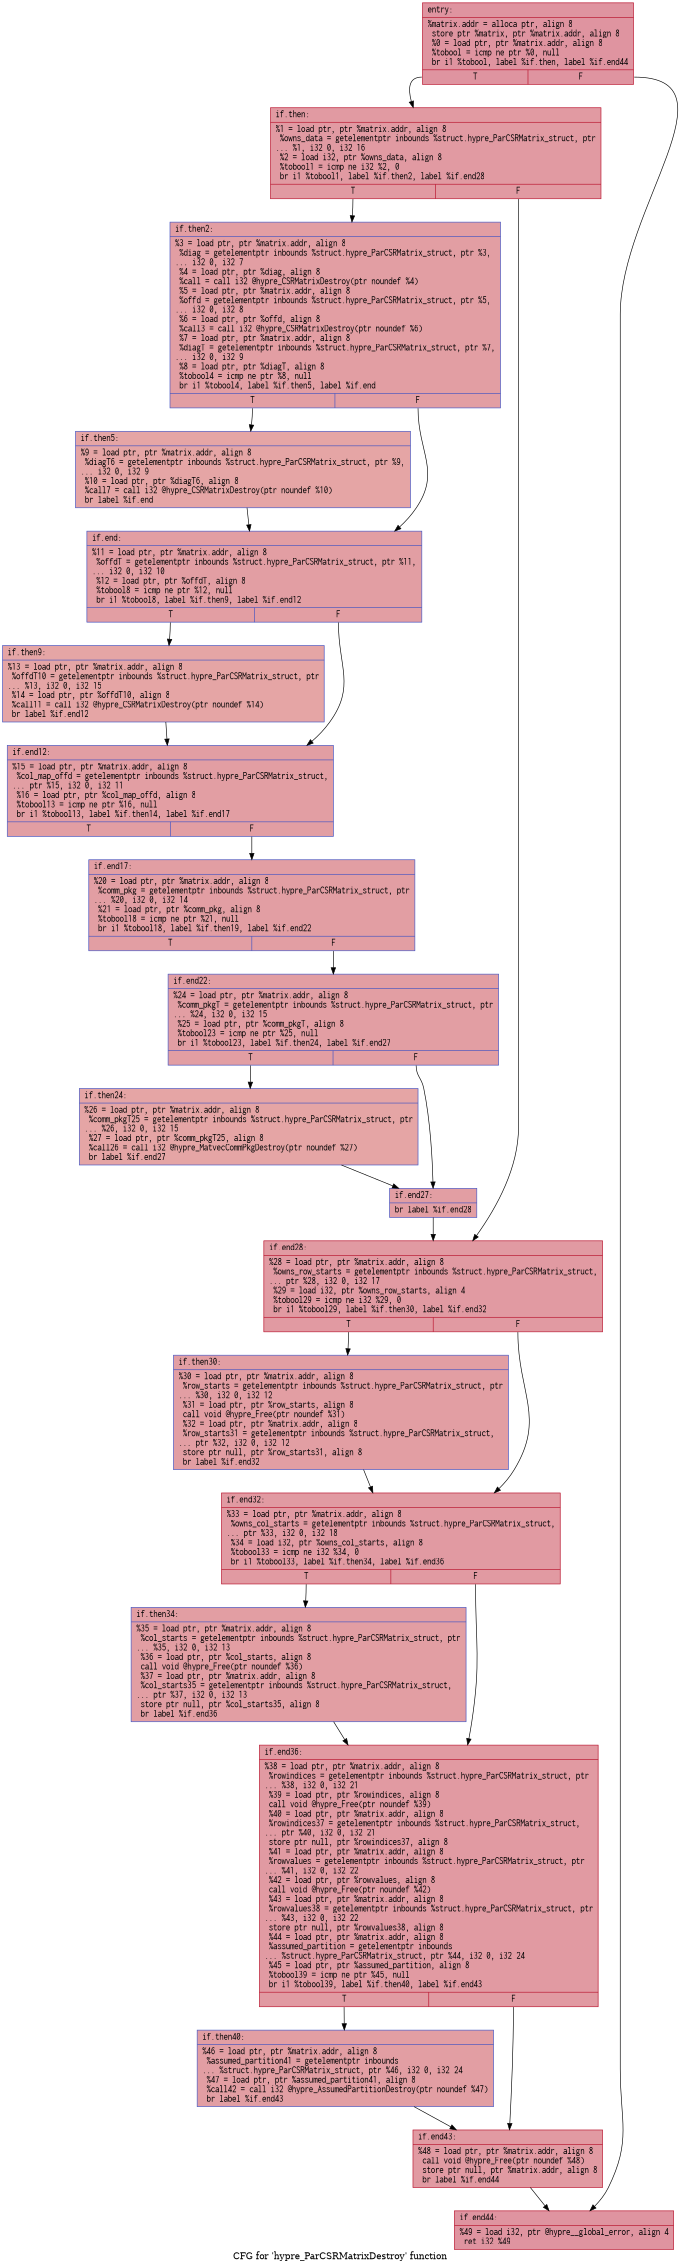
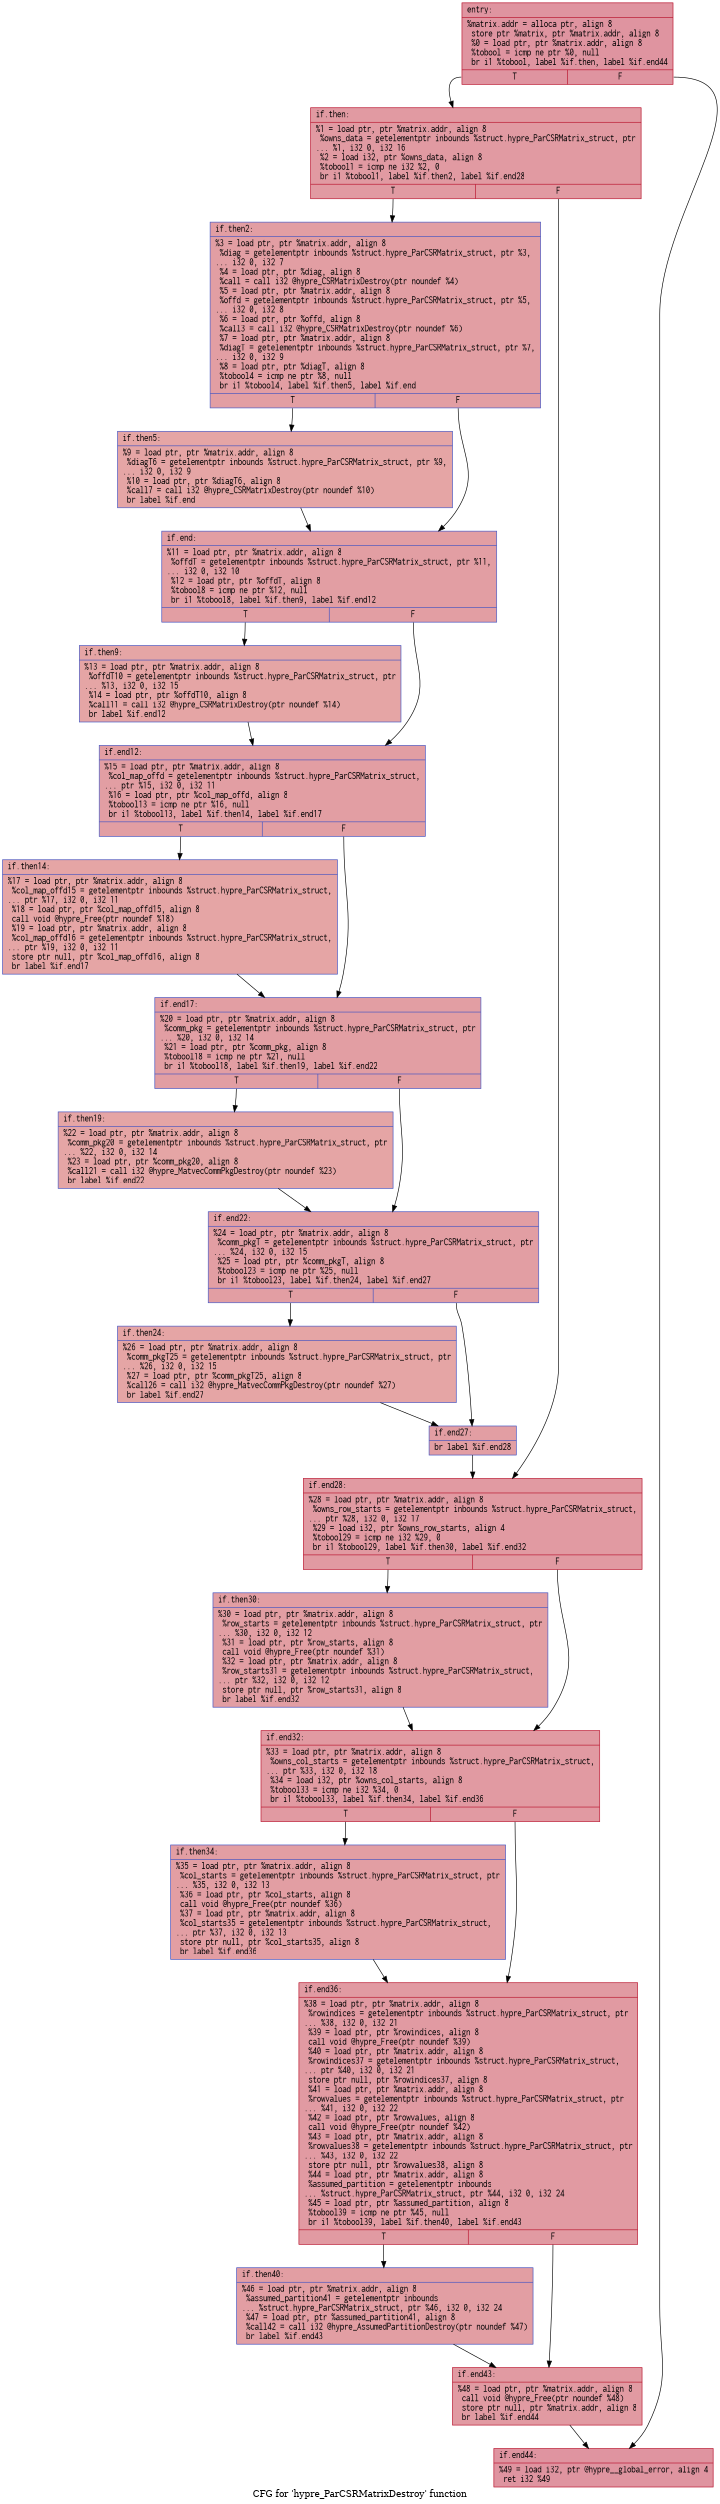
node "if.then14:": added
node "if.then19:": added
